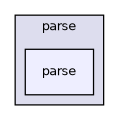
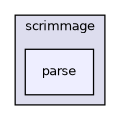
cluster "parse": label "parse" -> "scrimmage"
